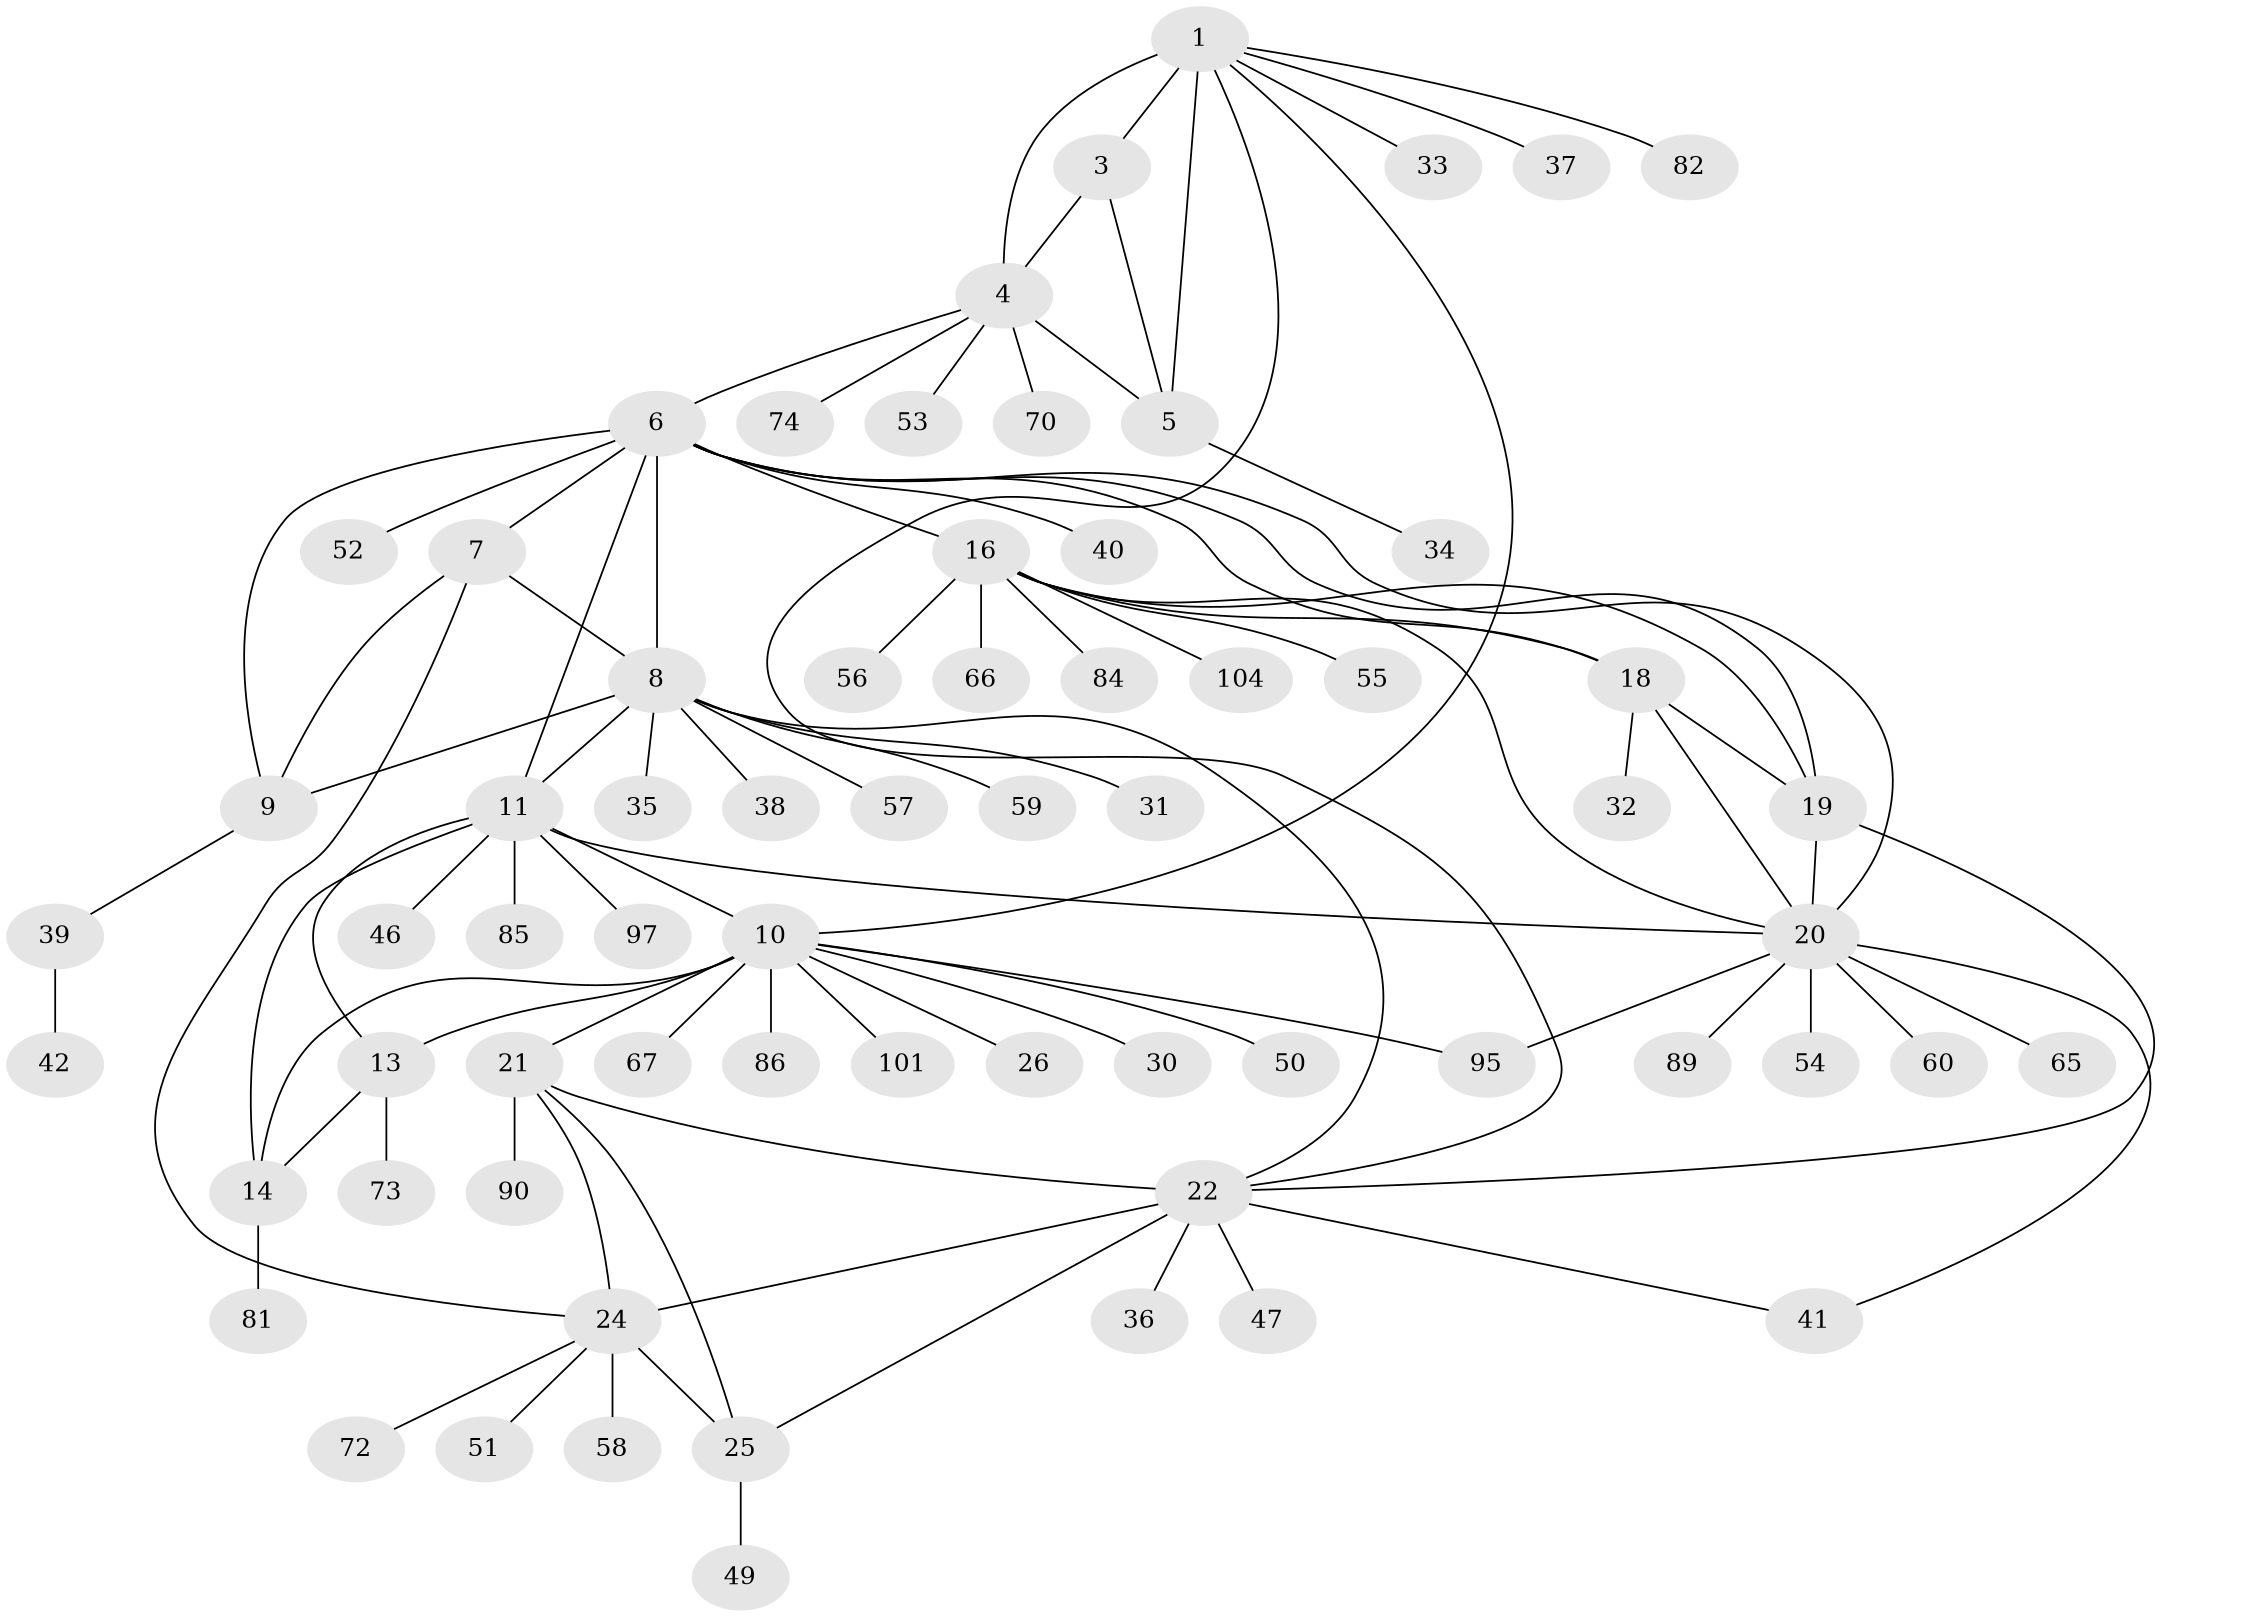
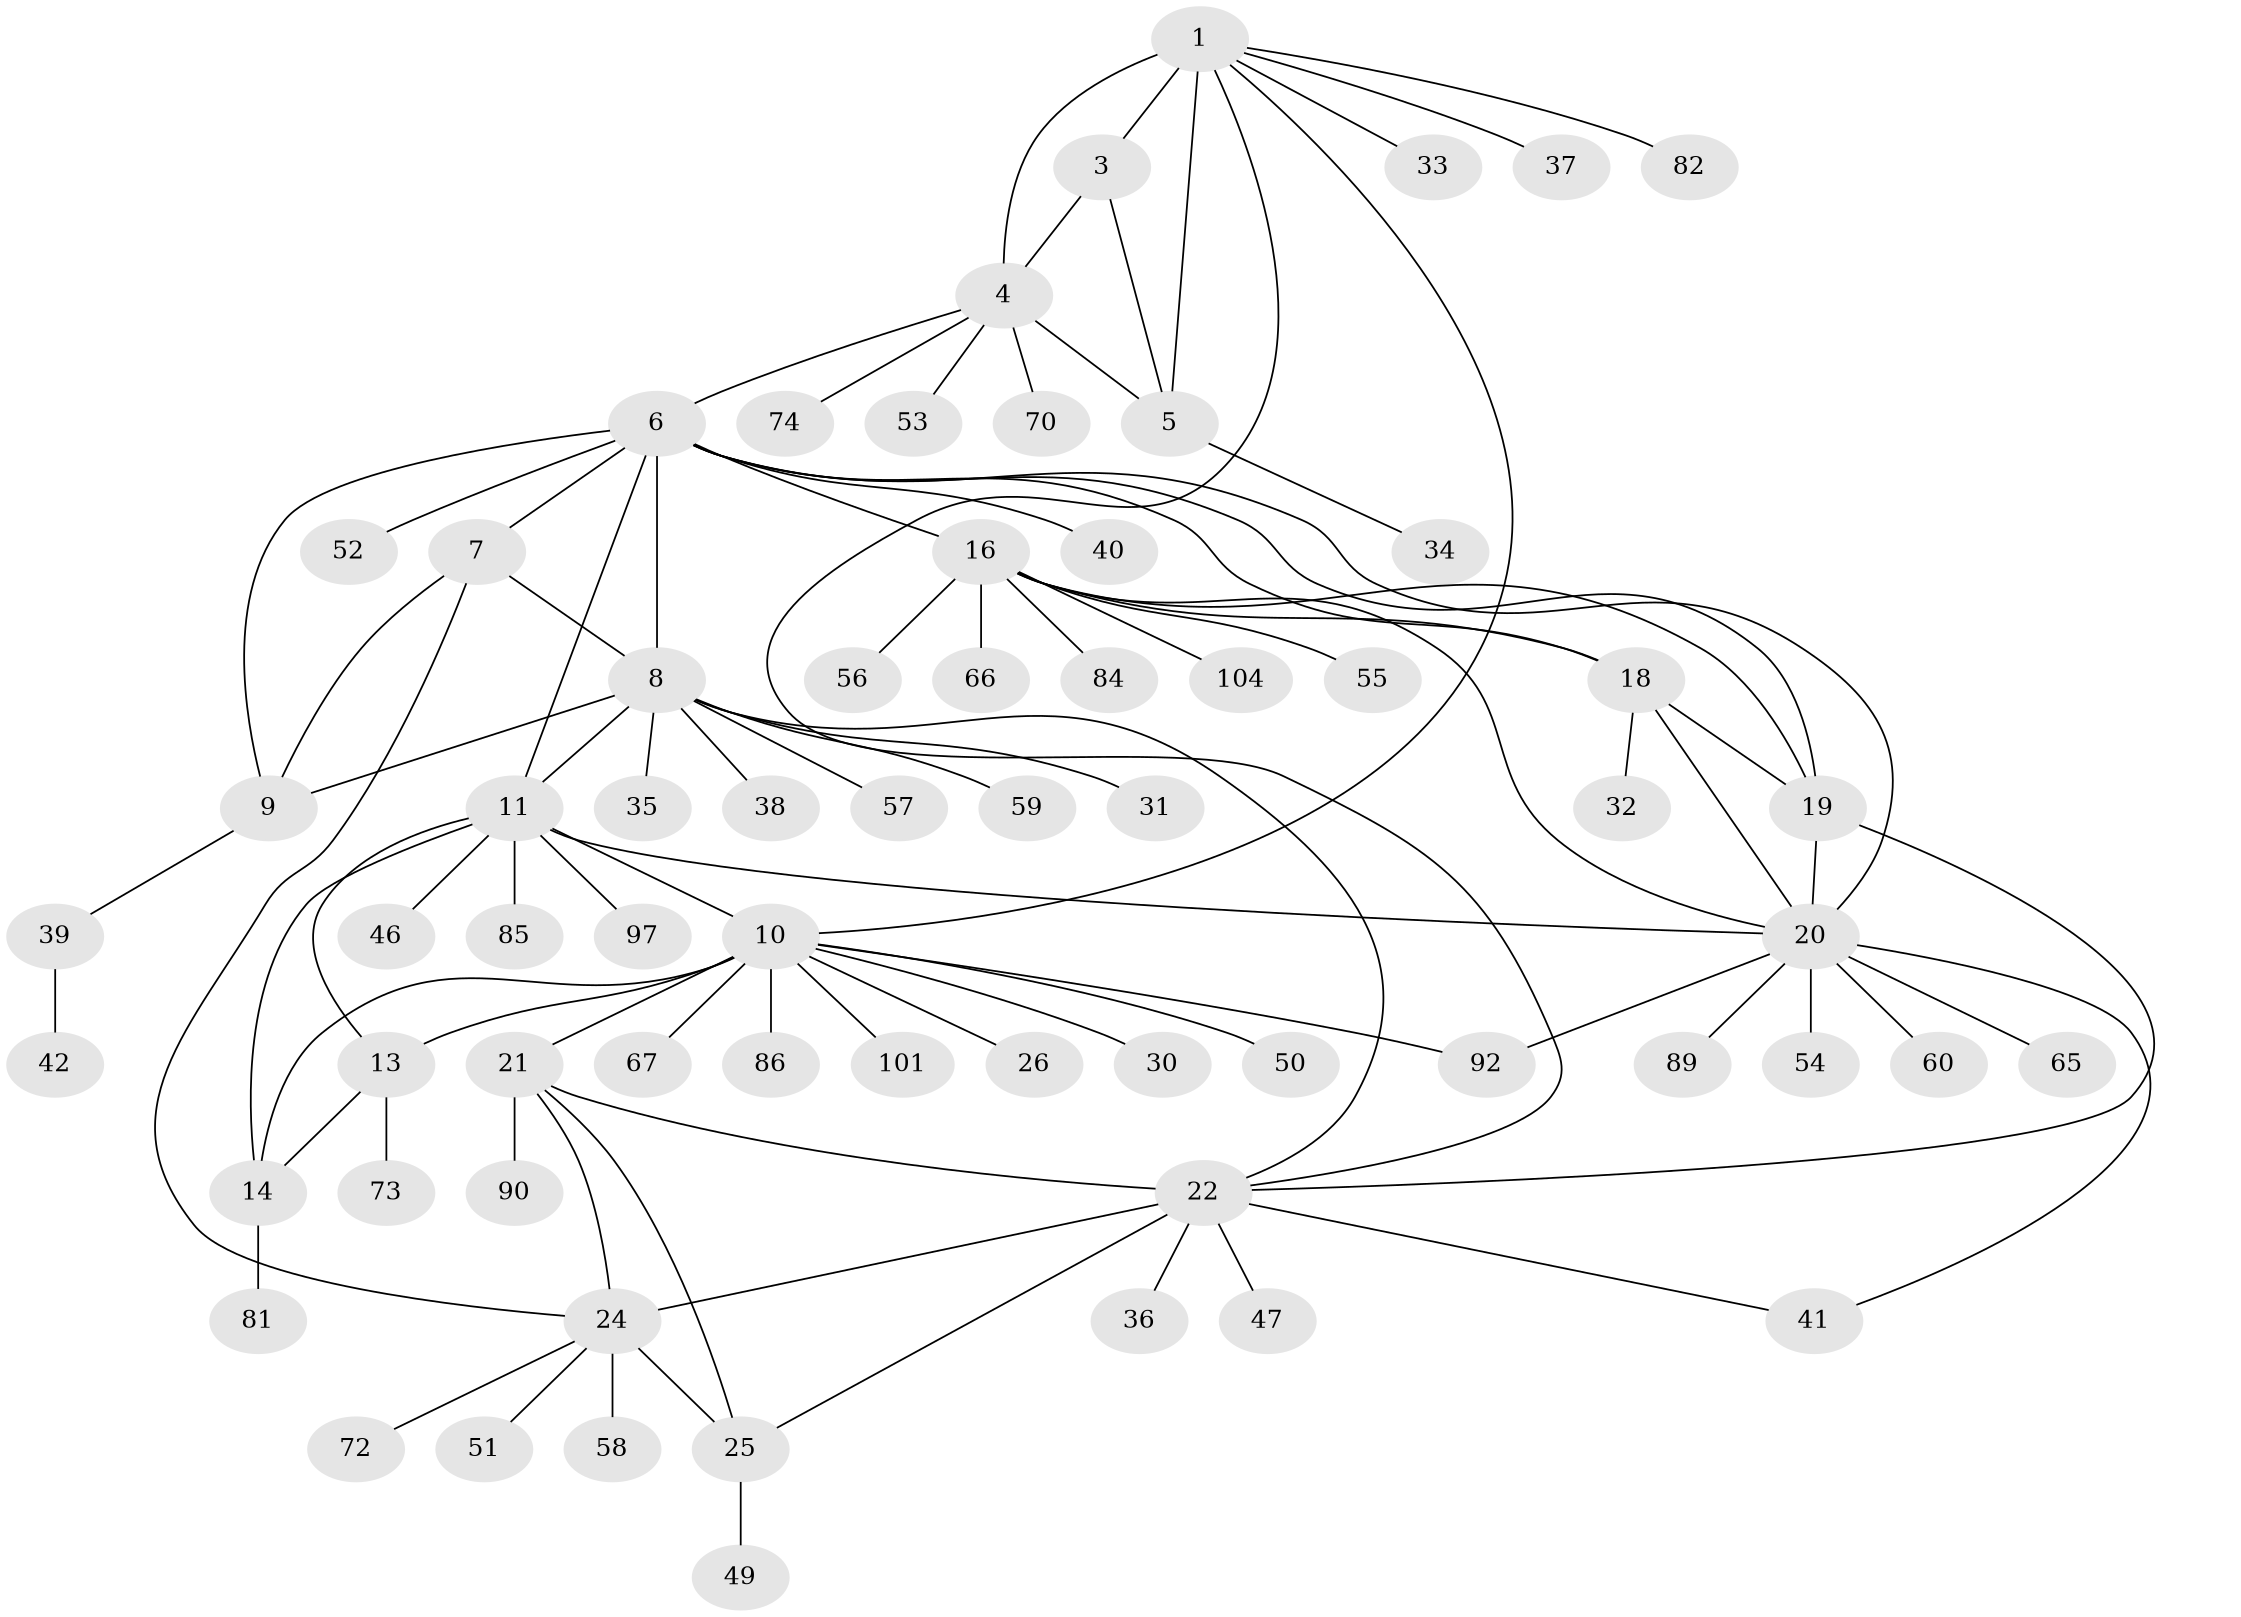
node "95": label "95" -> "92"
